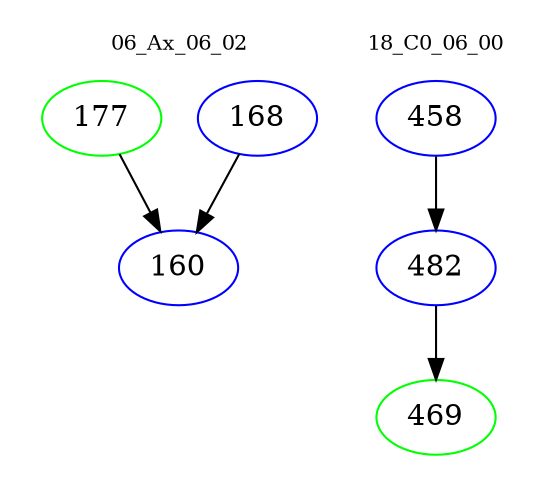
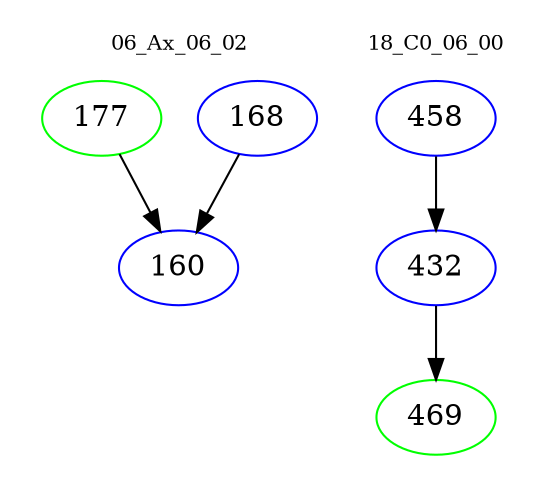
node "482": label "482" -> "432"
